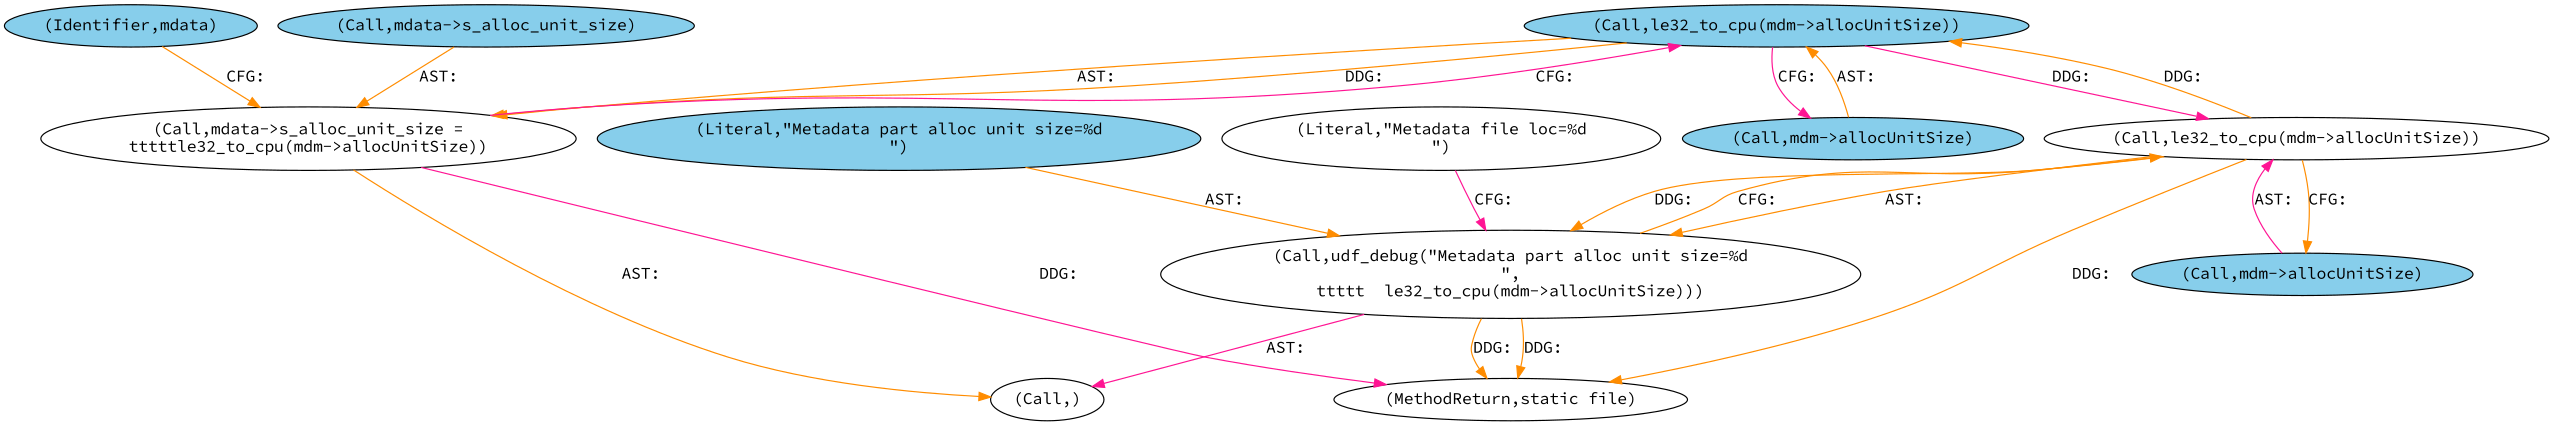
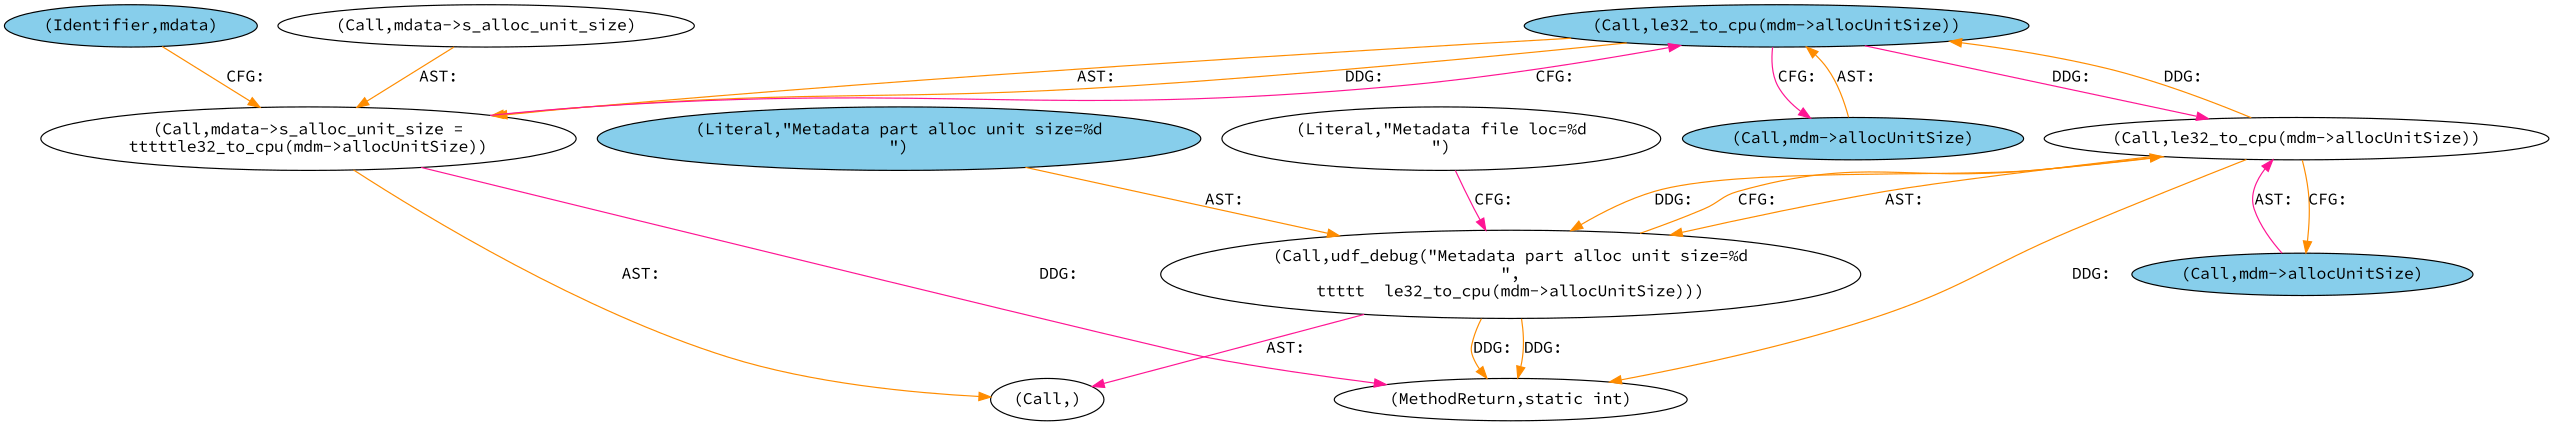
node "(Call,mdata->s_alloc_unit_size)": fillcolor skyblue -> white
node "(MethodReturn,static file)": label "(MethodReturn,static file)" -> "(MethodReturn,static int)"
